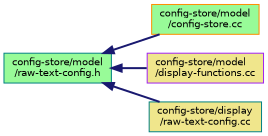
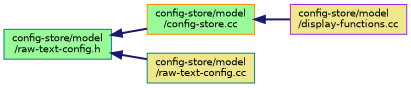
edge "config-store/model /display-functions.cc" -> "config-store/model /raw-text-config.h": now "config-store/model /display-functions.cc" -> "config-store/model /config-store.cc"
node "config-store/display /raw-text-config.cc": label "config-store/display /raw-text-config.cc" -> "config-store/model /raw-text-config.cc"
